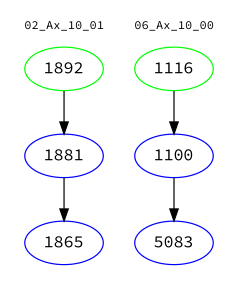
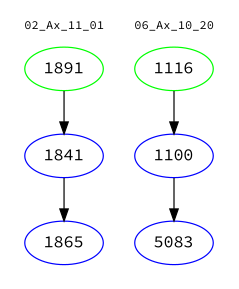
cluster "02_Ax_10_01": label "02_Ax_10_01" -> "02_Ax_11_01"
cluster "06_Ax_10_00": label "06_Ax_10_00" -> "06_Ax_10_20"
node "1892": label "1892" -> "1891"
node "1881": label "1881" -> "1841"
